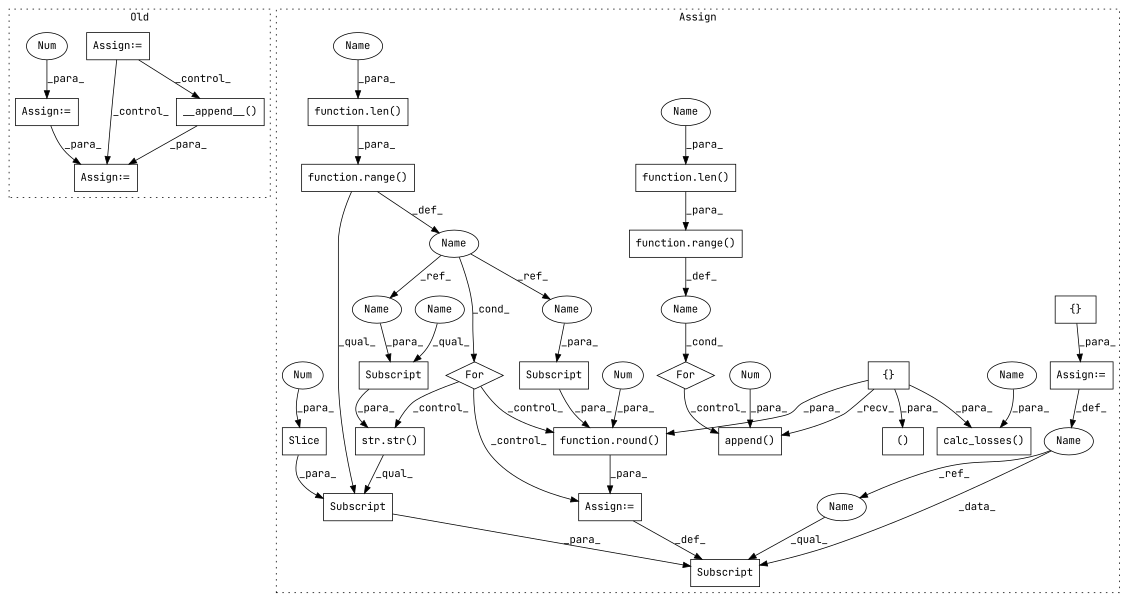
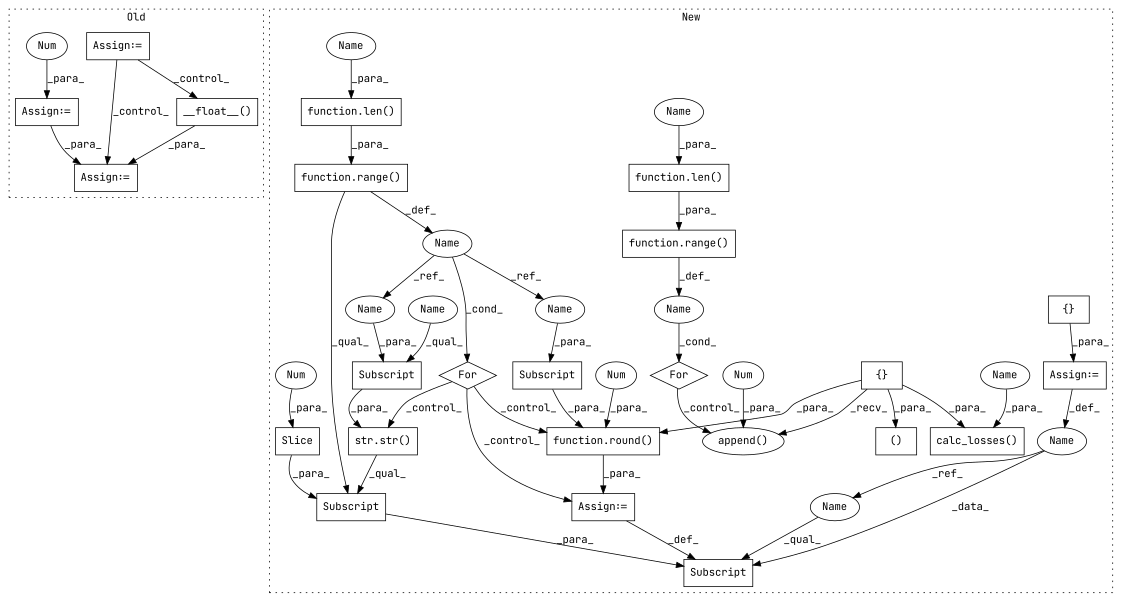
cluster "Assign": label "Assign" -> "New"
node "__append__()": label "__append__()" -> "__float__()"
node "append()": shape box -> ellipse
